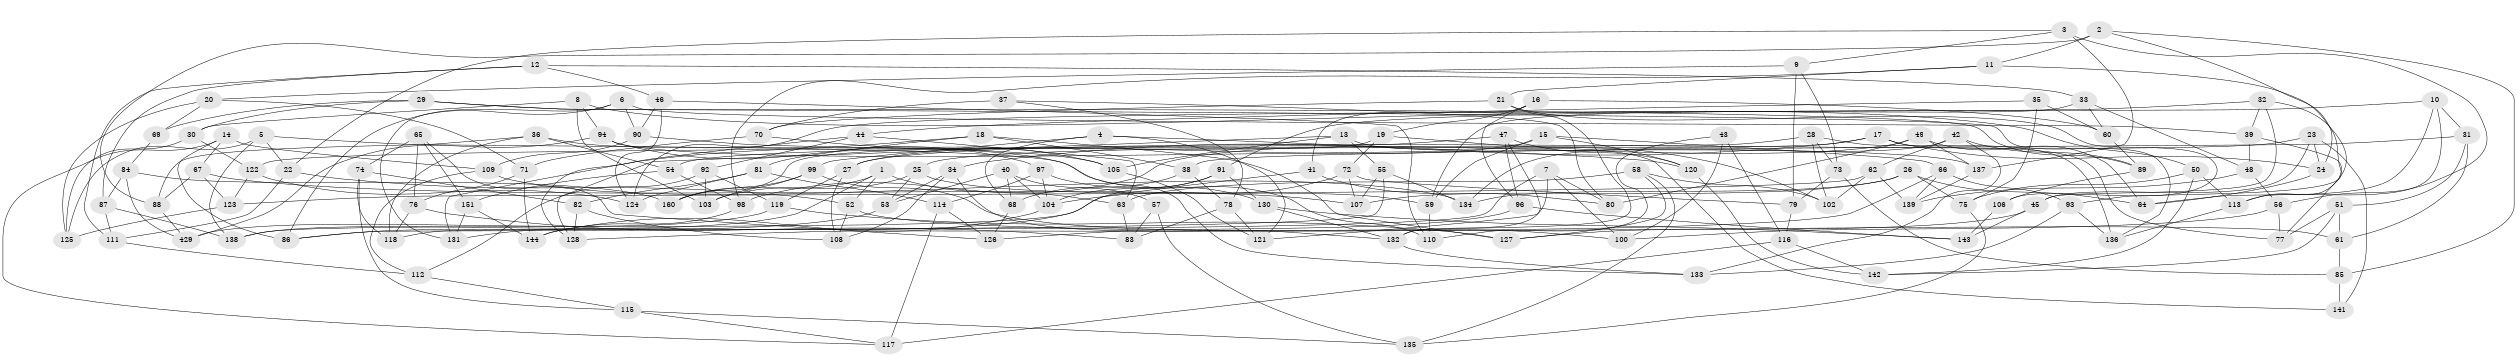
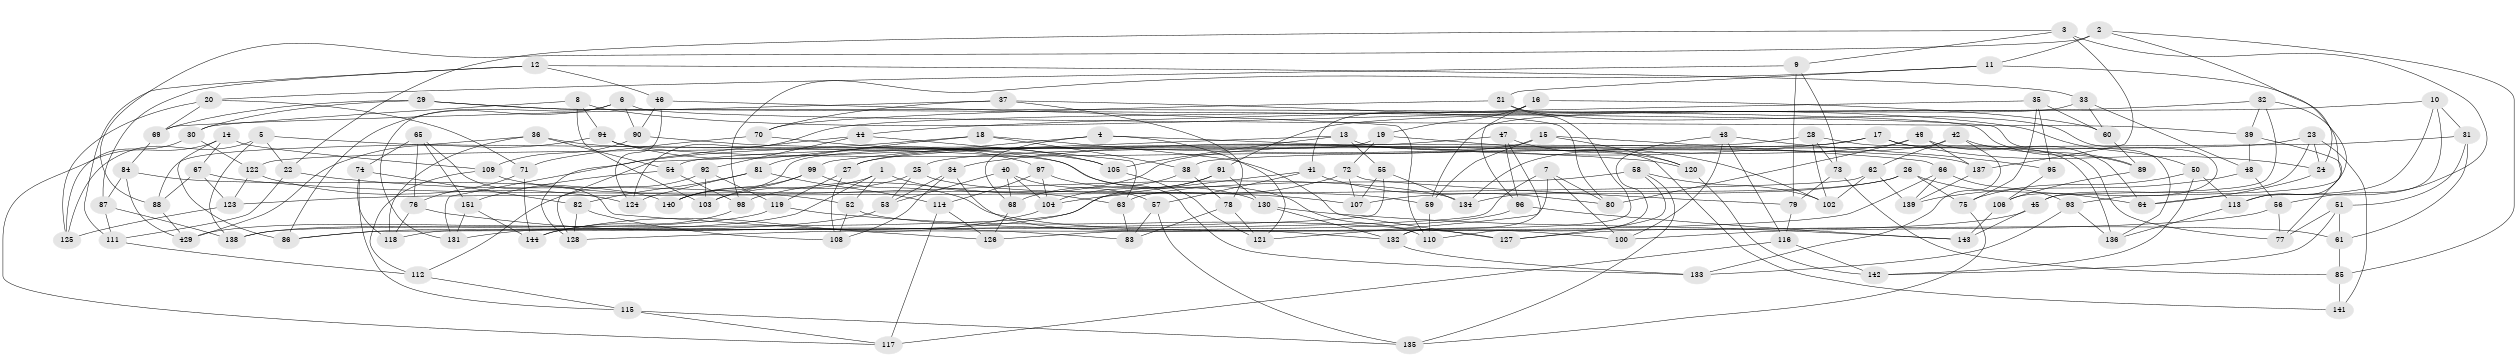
edge "37" -- "69": added
node "95": added
edge "41" -- "57": added
node "160": label "160" -> "140"
